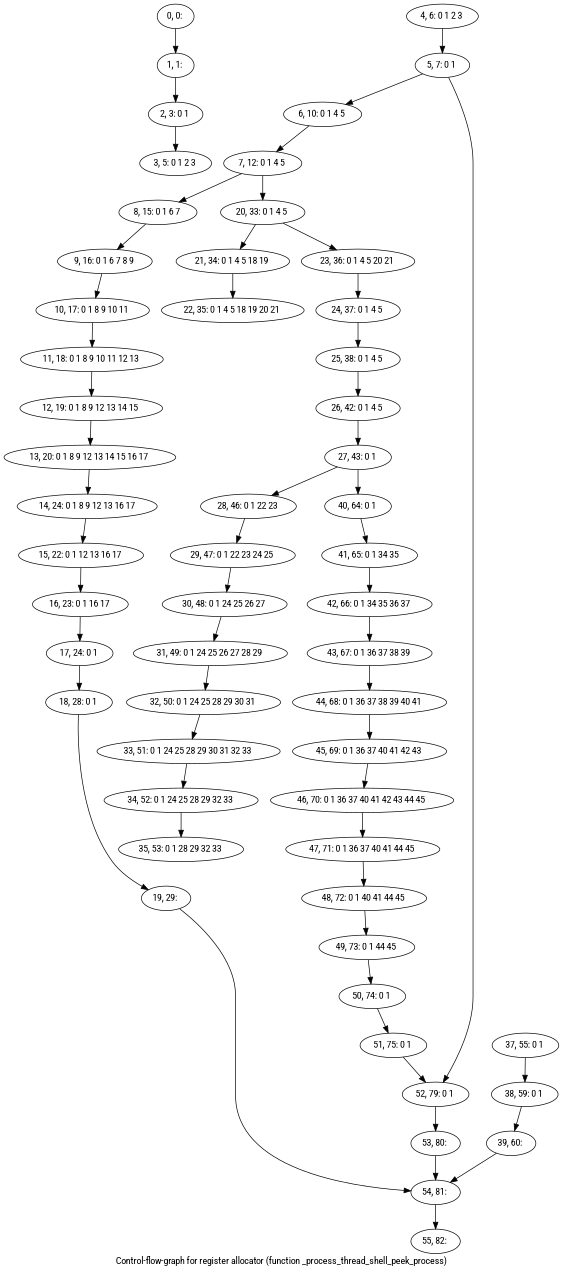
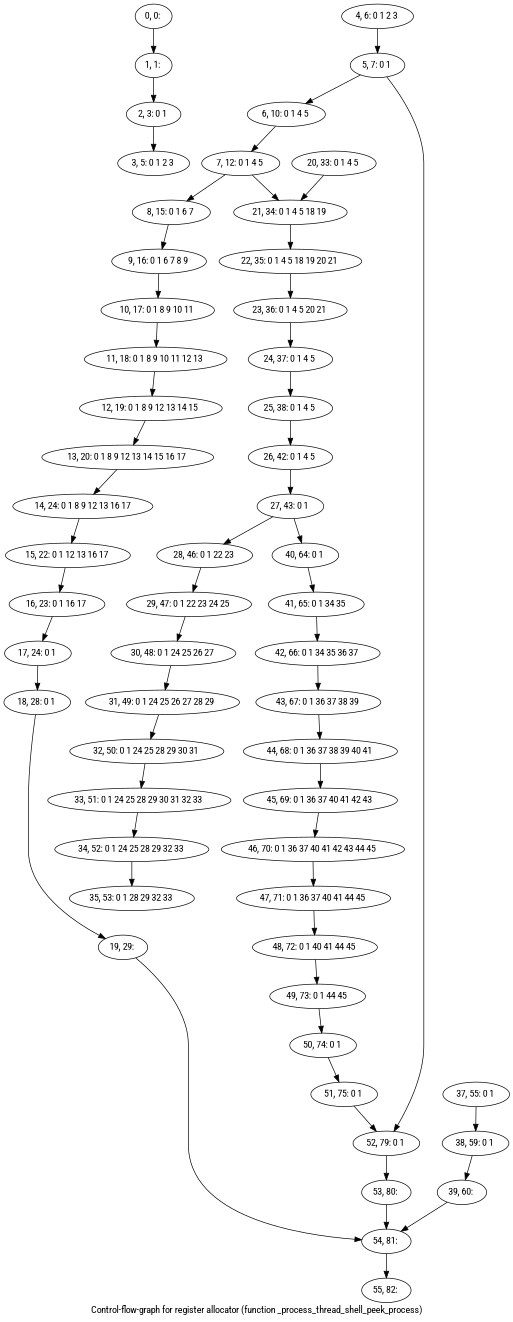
edge "7, 12: 0 1 4 5" -> "20, 33: 0 1 4 5": now "7, 12: 0 1 4 5" -> "21, 34: 0 1 4 5 18 19"
edge "20, 33: 0 1 4 5" -> "23, 36: 0 1 4 5 20 21": now "22, 35: 0 1 4 5 18 19 20 21" -> "23, 36: 0 1 4 5 20 21"
